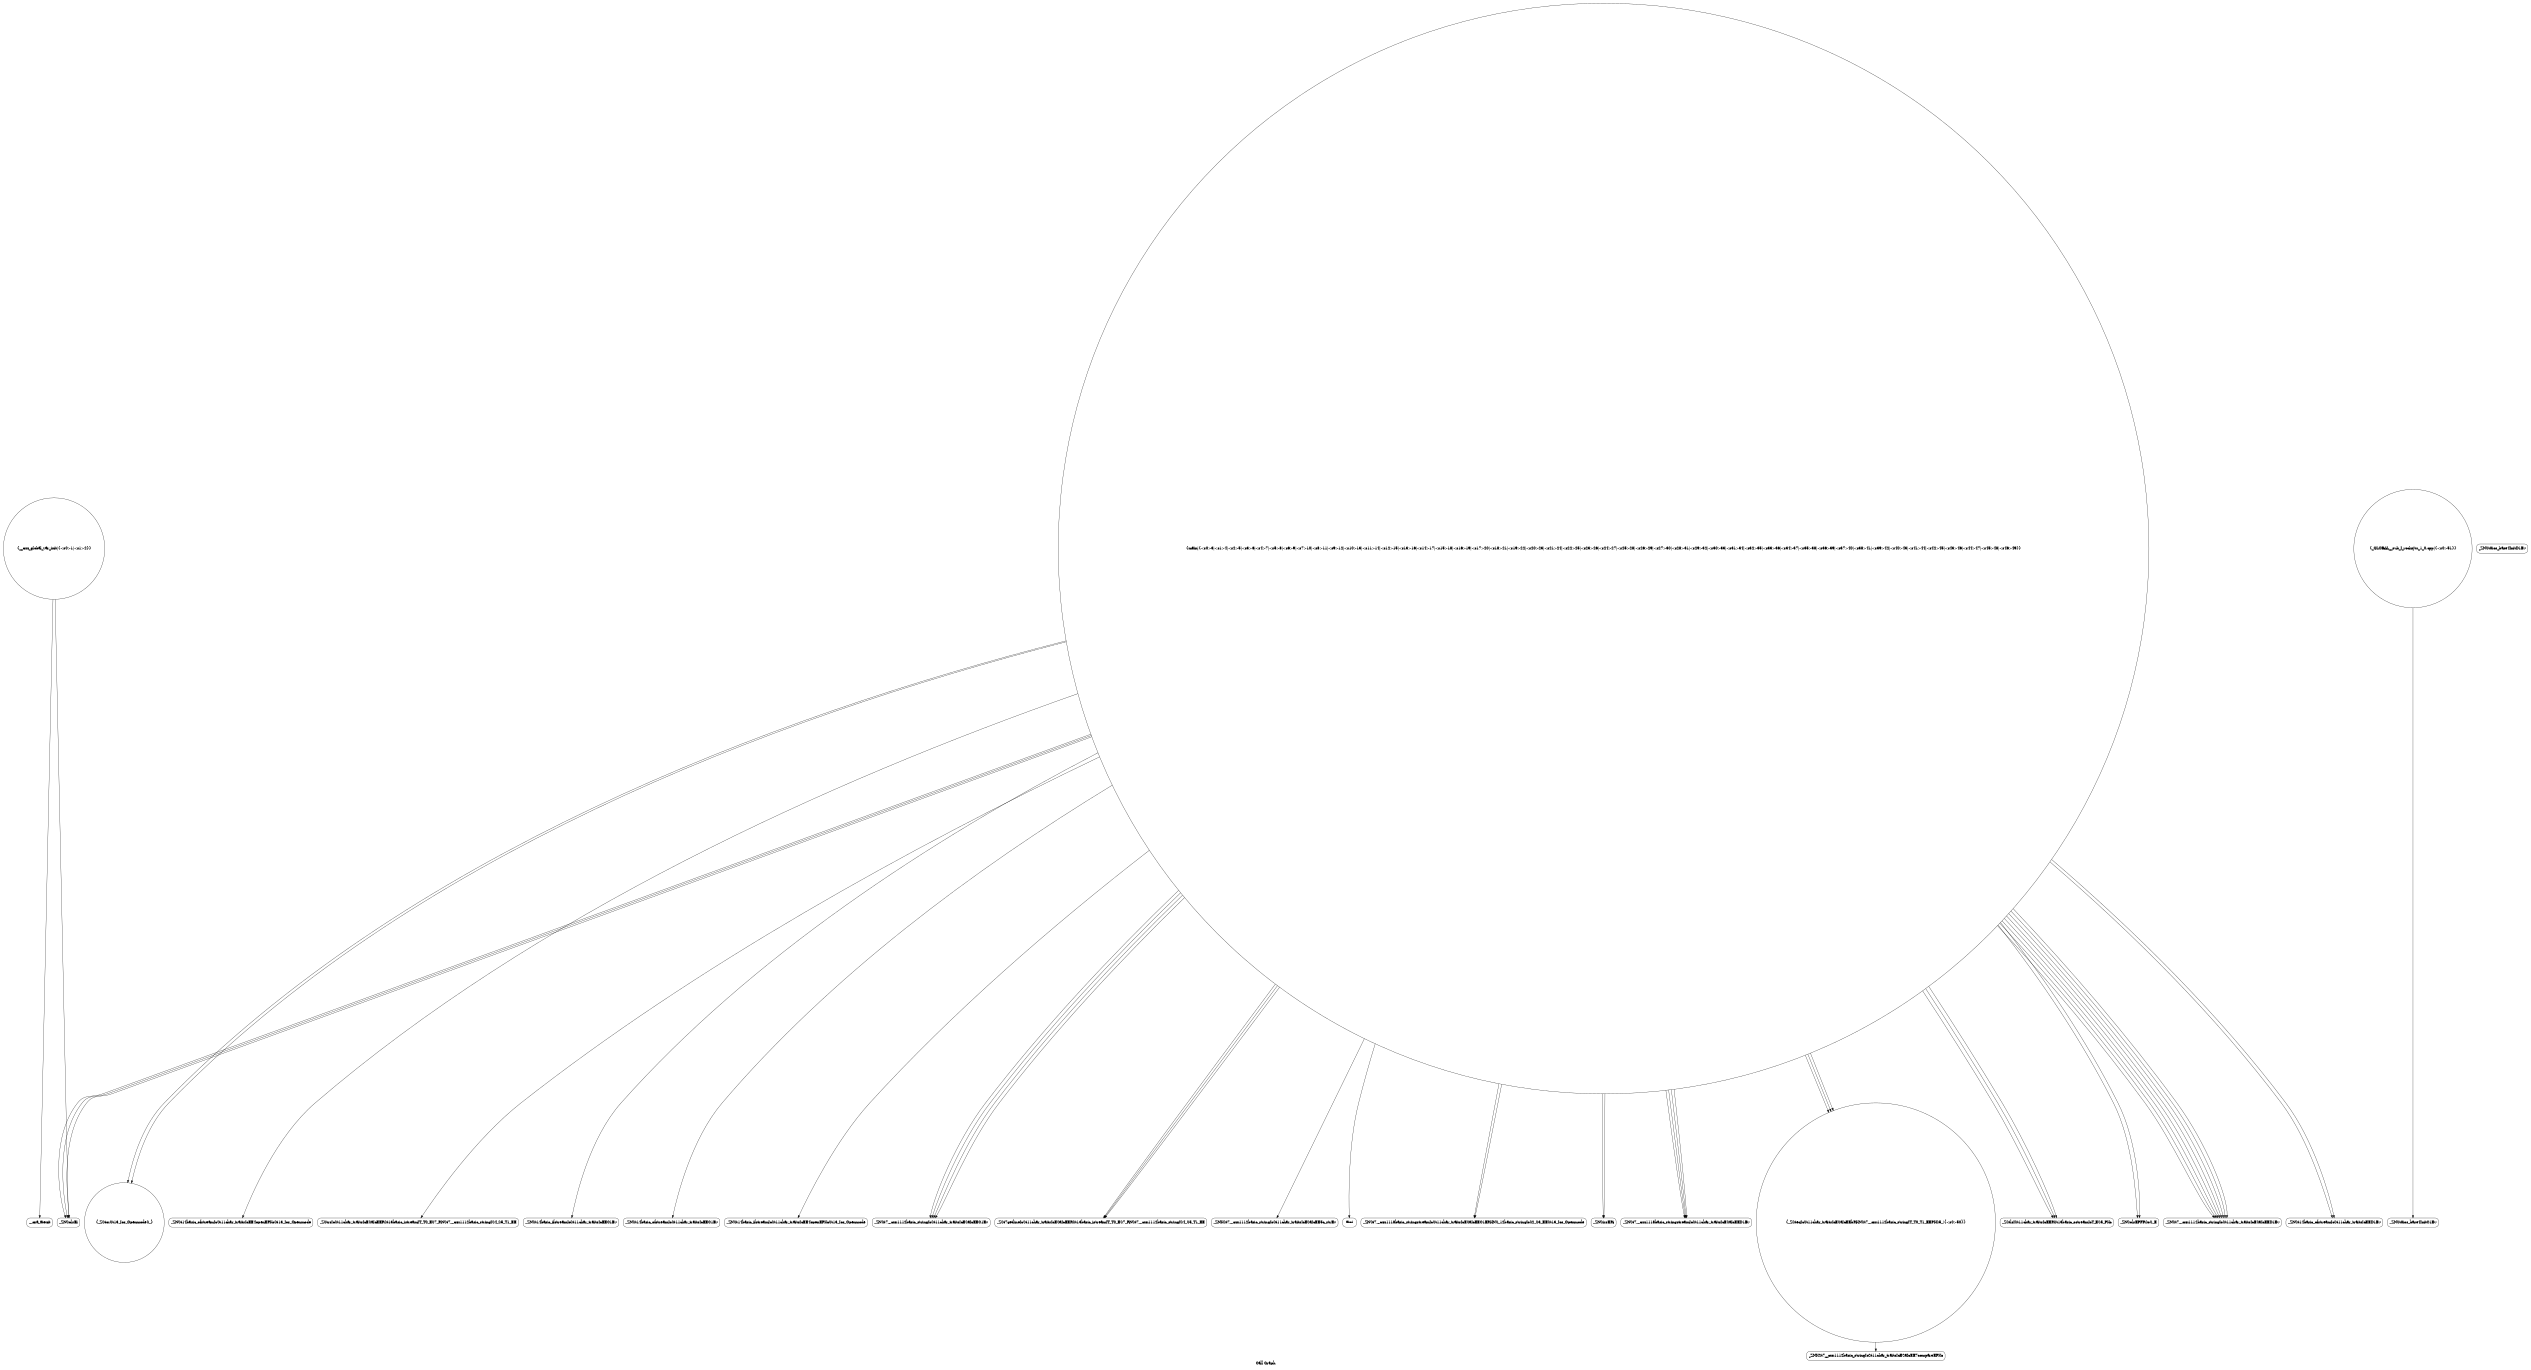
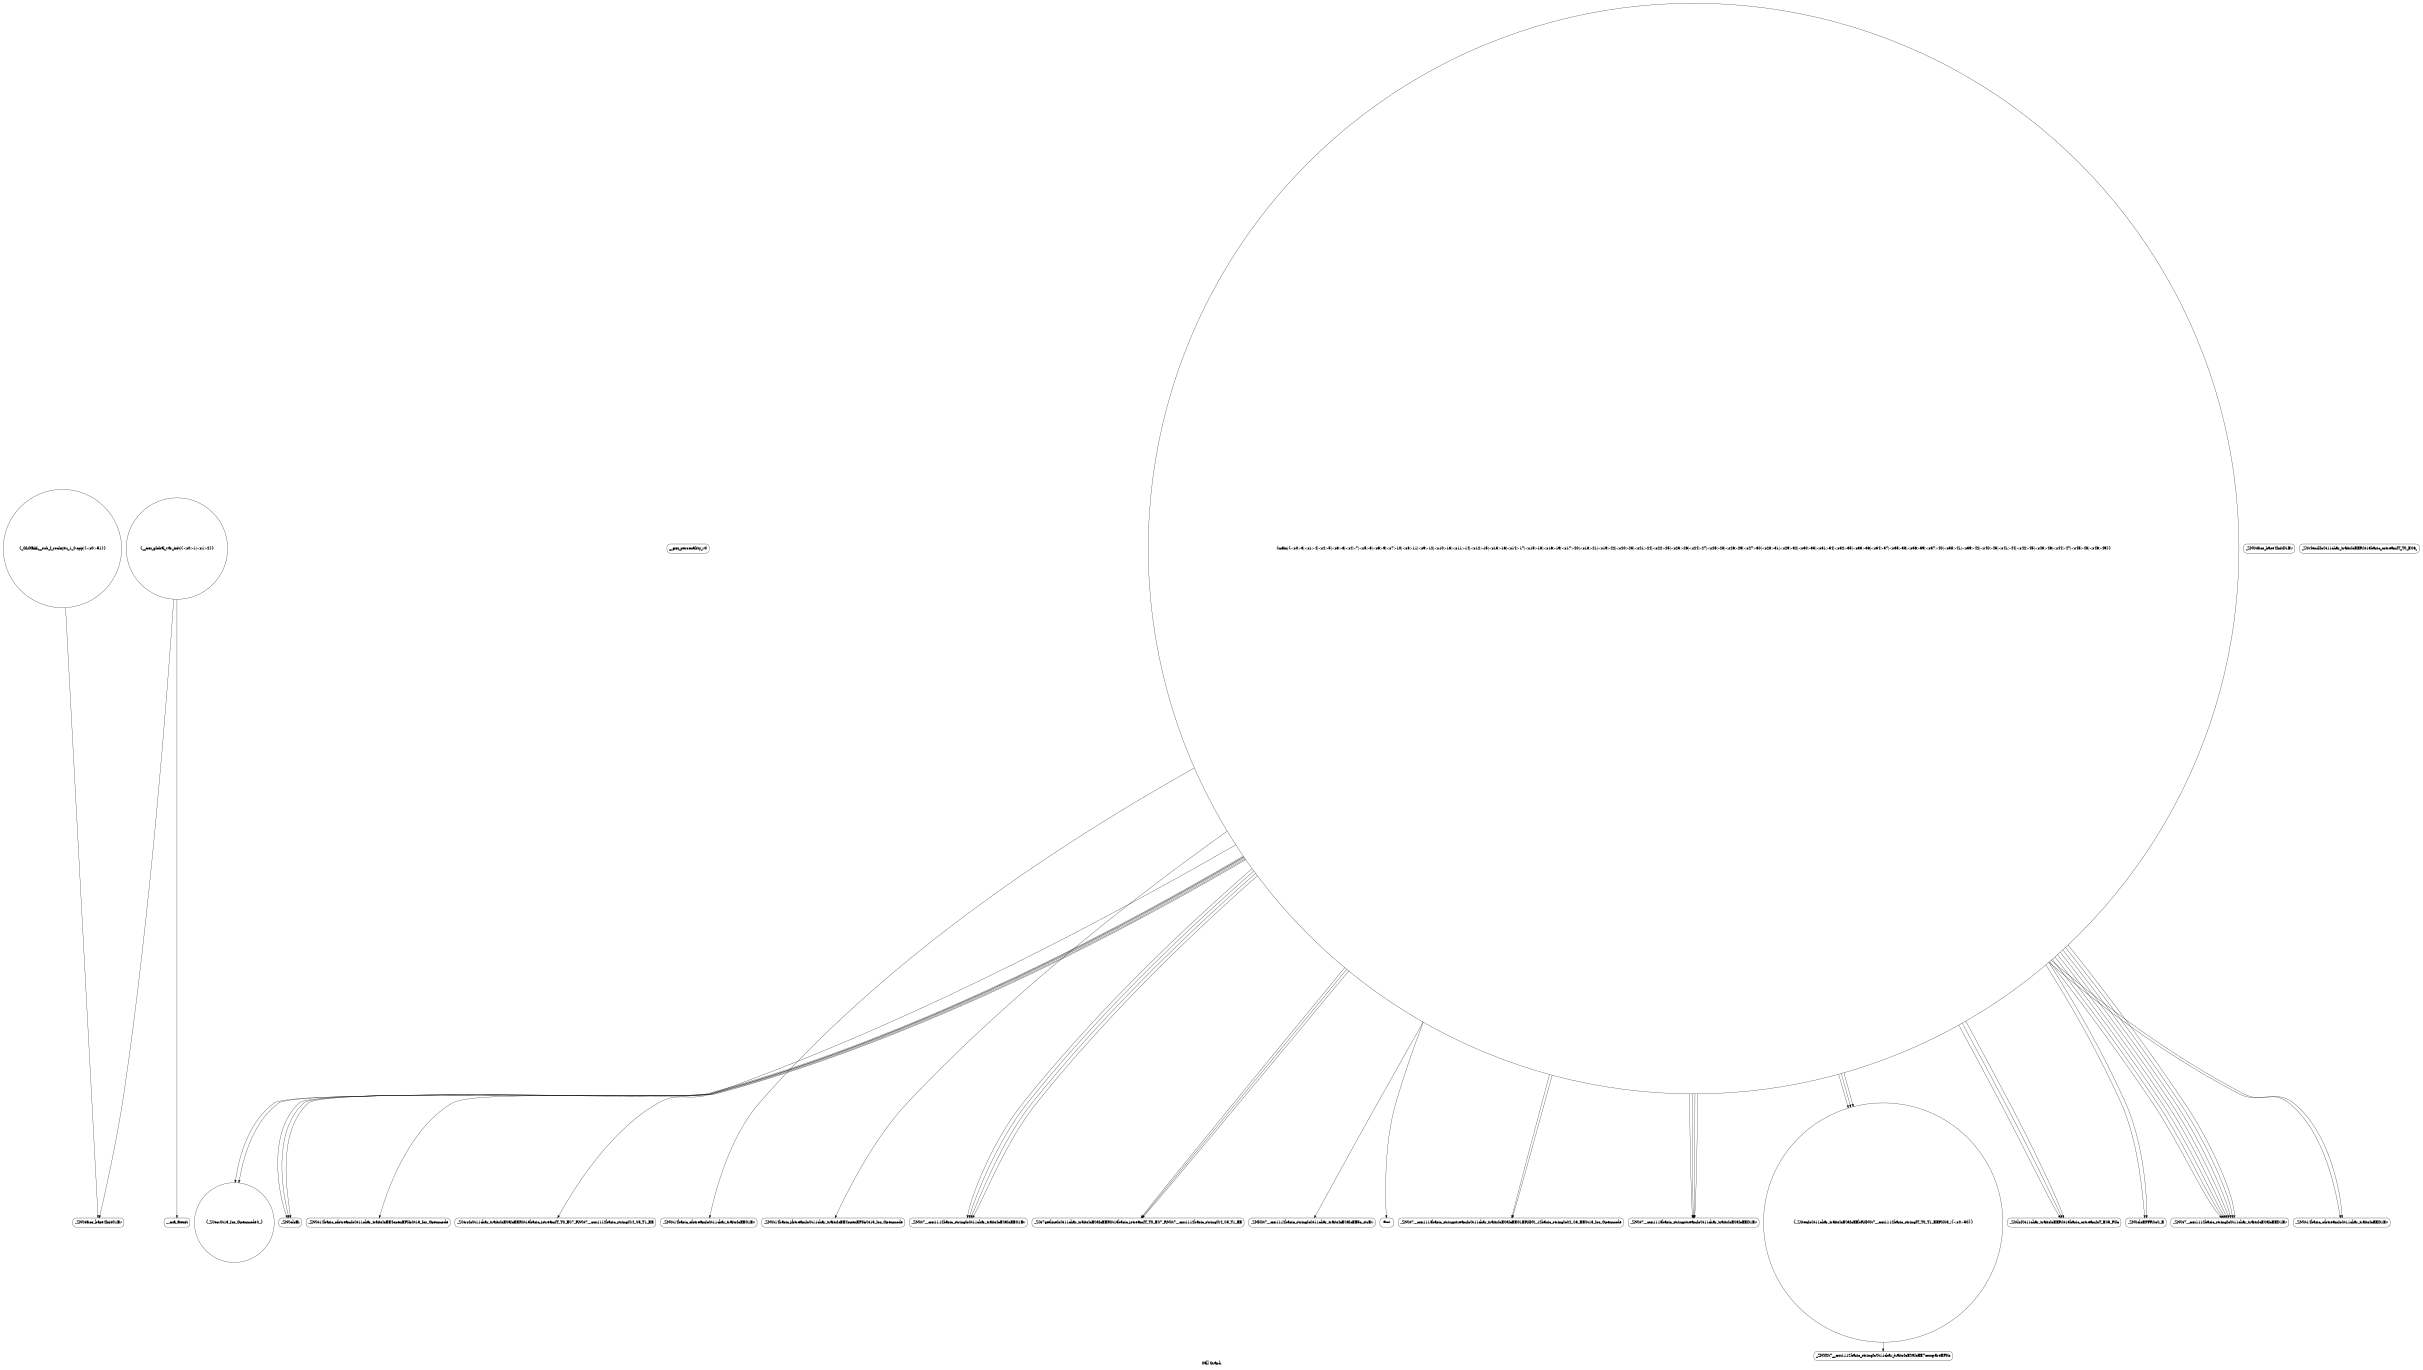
node "__gxx_personality_v0": added
node "_ZSt4endlIcSt11char_traitsIcEERSt13basic_ostreamIT_T0_ES6_": added
edge "{__cxx_global_var_init|{<s0>1|<s1>2}}" -> "_ZNSolsEi": now "{__cxx_global_var_init|{<s0>1|<s1>2}}" -> "_ZNSt8ios_base4InitC1Ev"
node "_ZNSt14basic_ifstreamIcSt11char_traitsIcEEC1Ev": removed
node "_ZNSirsERi": removed
